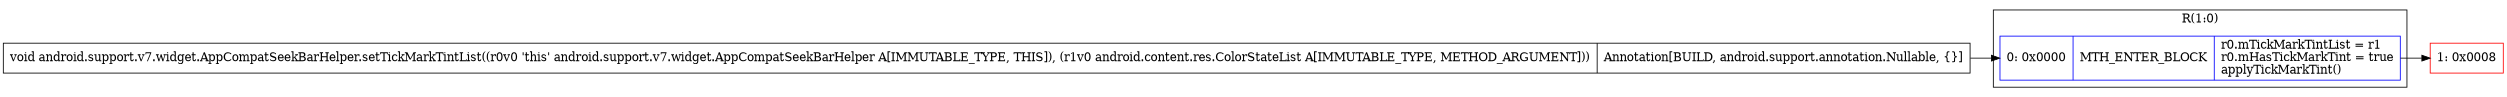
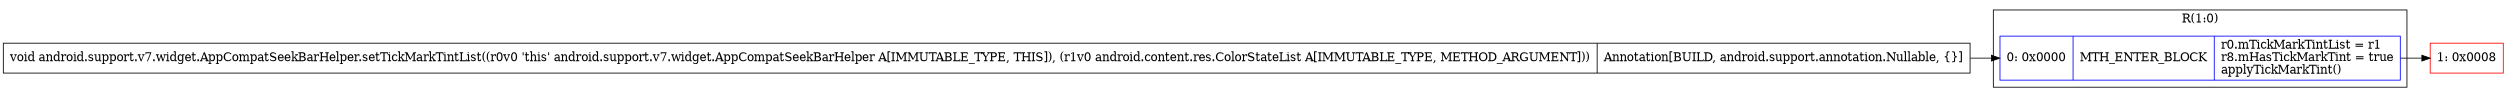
node "0: 0x0000": text "r0.mHasTickMarkTint = true" -> "r8.mHasTickMarkTint = true"
